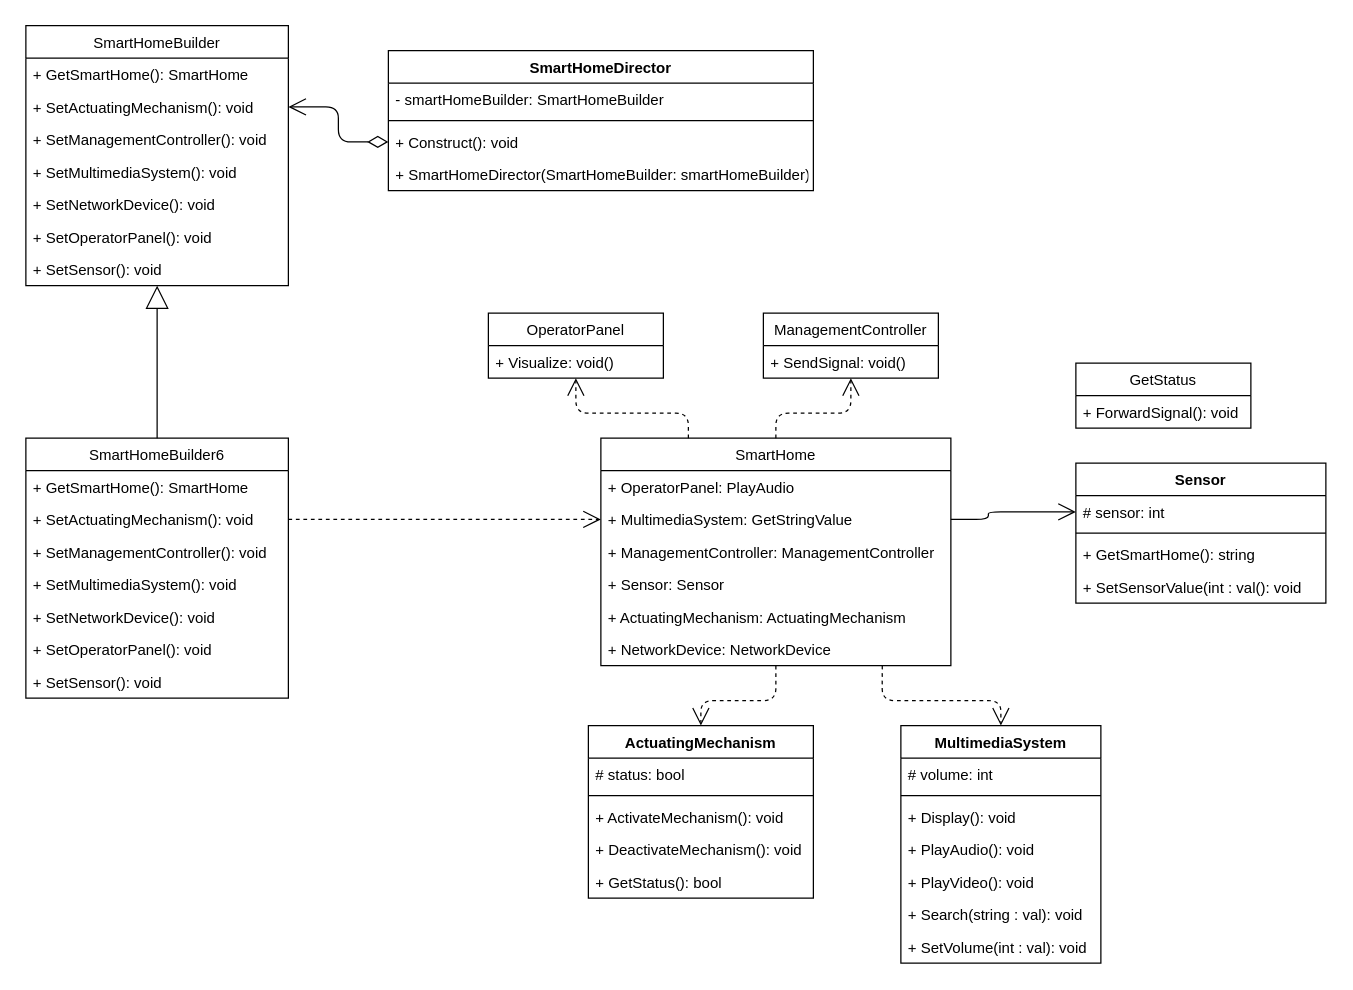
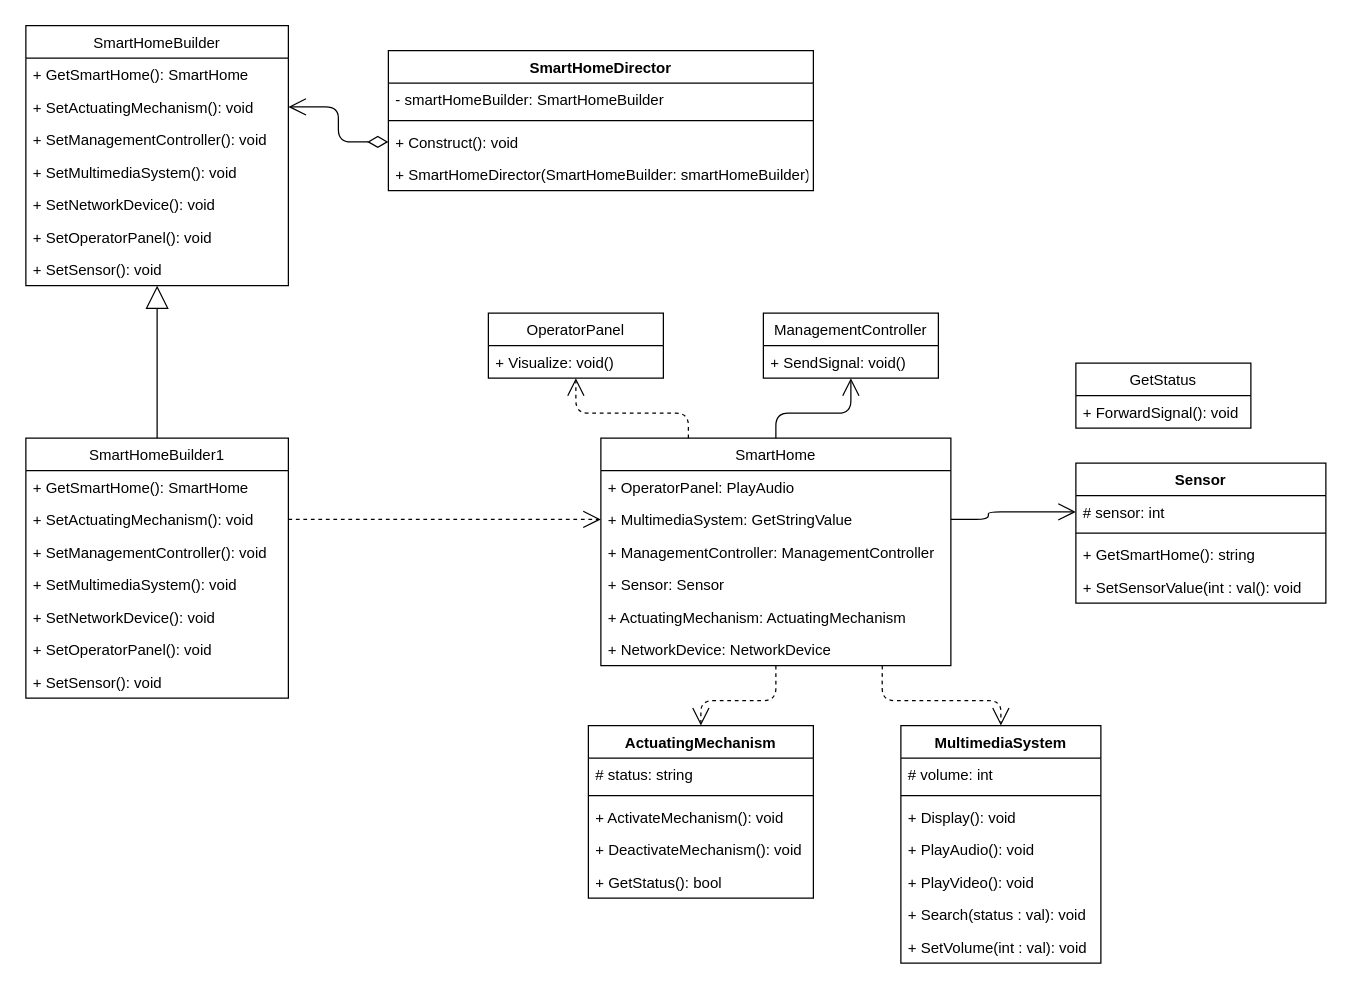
edge "SmartHome" -> "+ SendSignal: void()": style dashed -> solid
node "SmartHomeBuilder6": label "SmartHomeBuilder6" -> "SmartHomeBuilder1"
node "# status: bool": label "# status: bool" -> "# status: string"
node "+ Search(string : val): void": label "+ Search(string : val): void" -> "+ Search(status : val): void"
